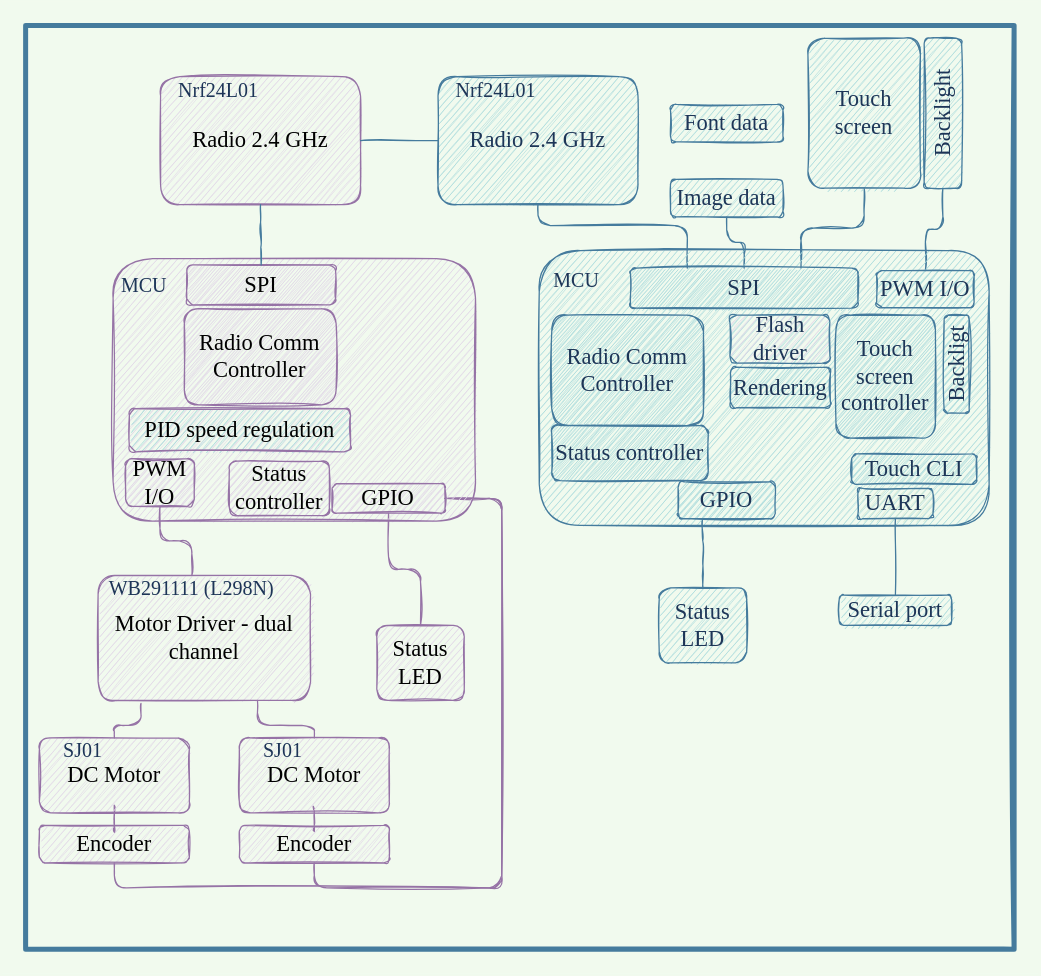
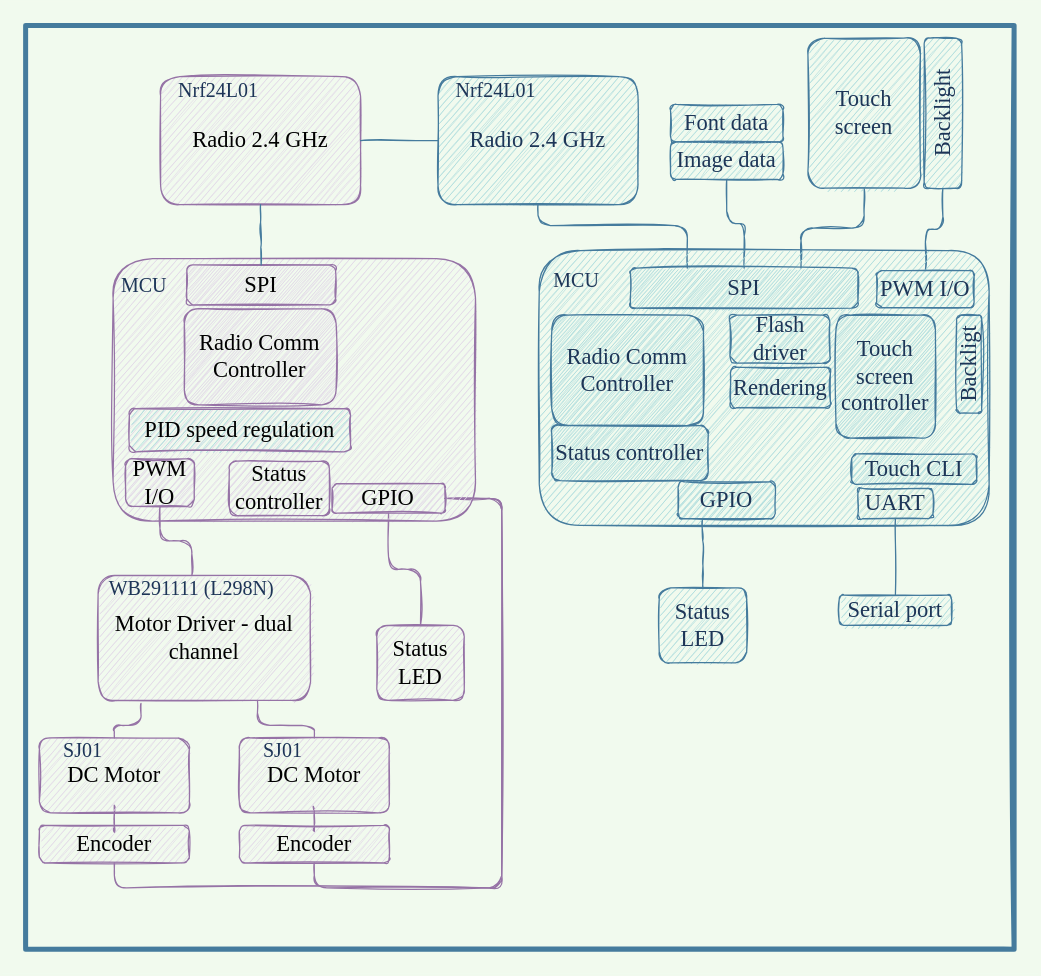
node "Image data": moved (727, 198) -> (727, 161)
node "Flash driver": fillcolor #e1d5e7 -> #a8dadc
node "Backligt": moved (957, 364) -> (969, 364)
